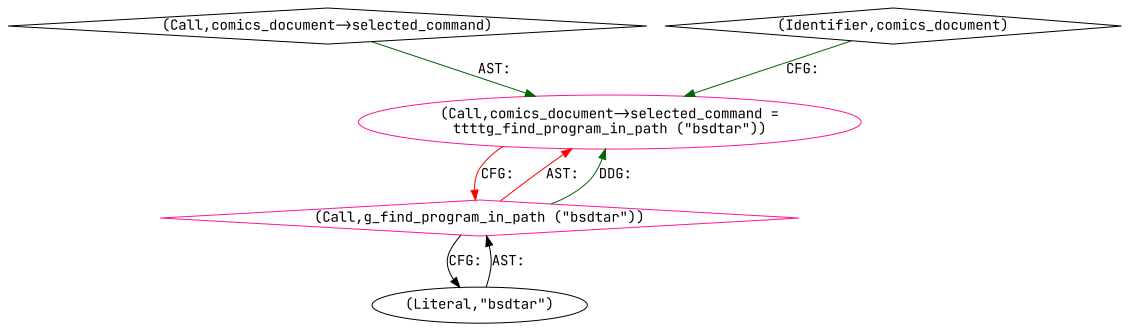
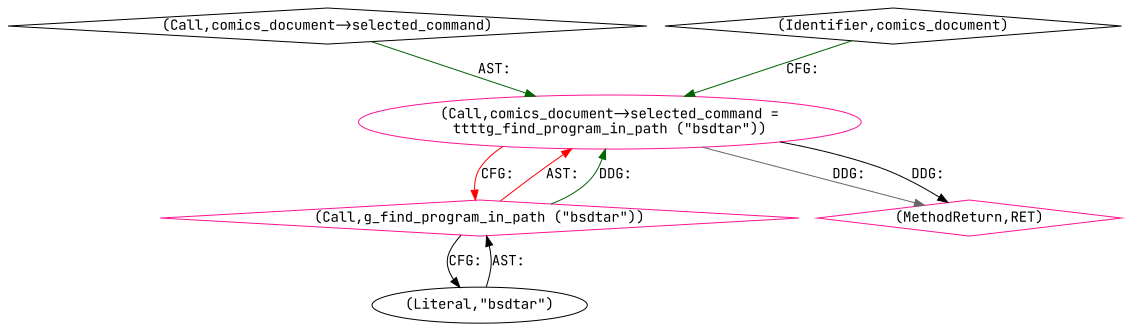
node "(MethodReturn,RET)": added
